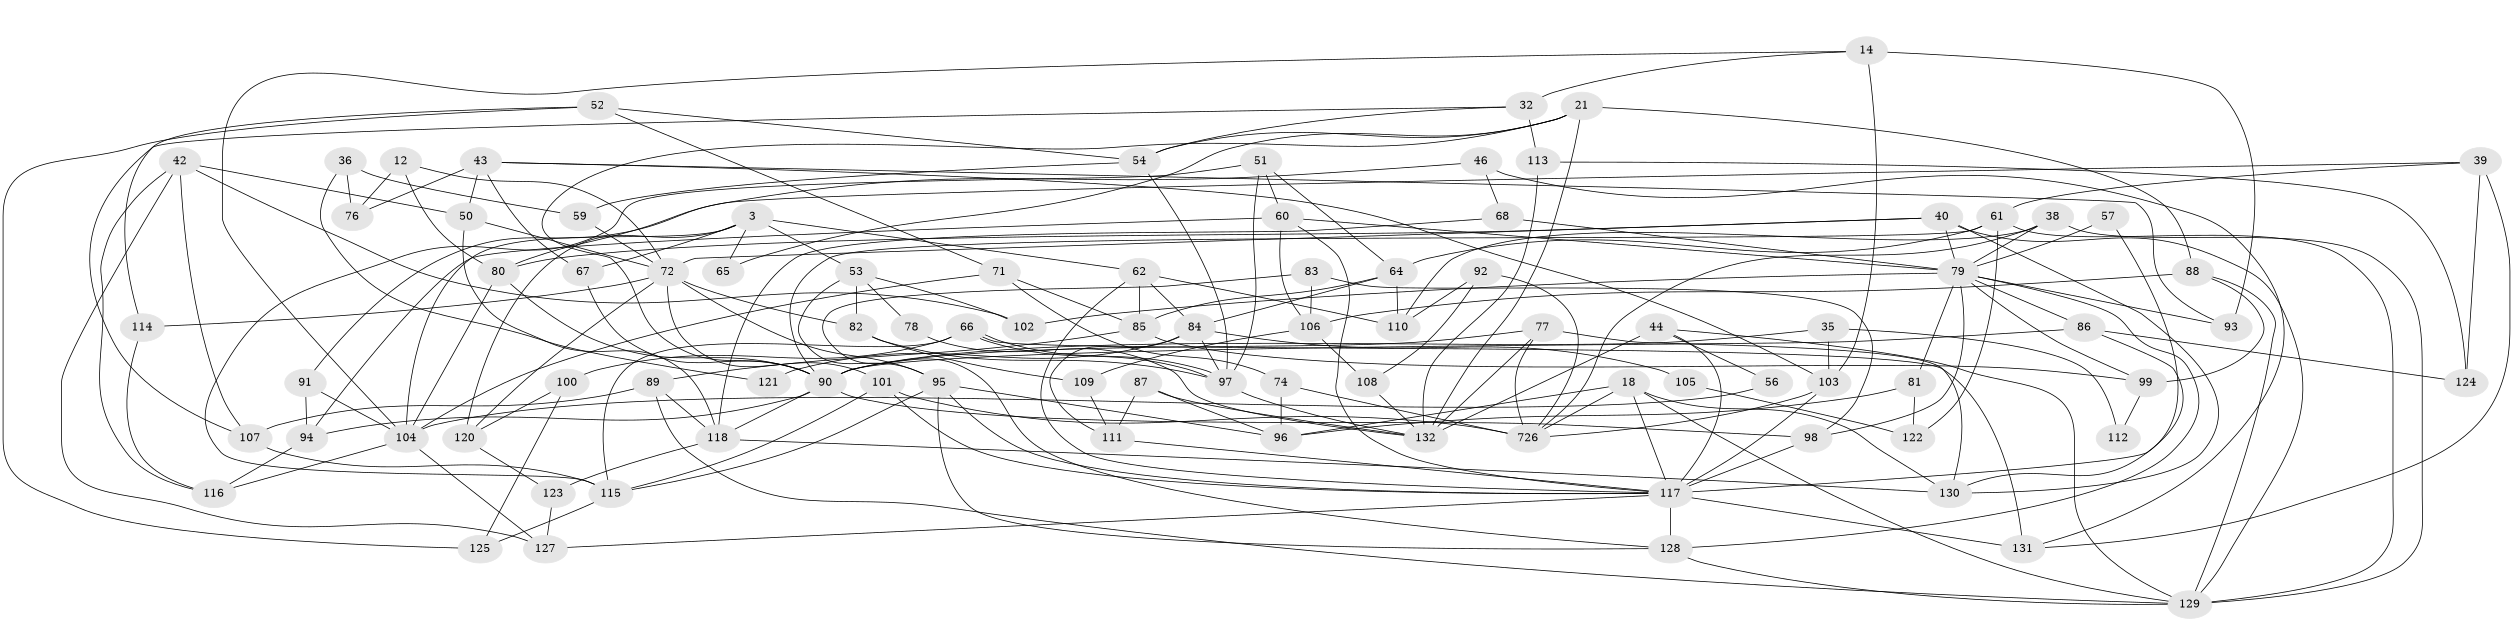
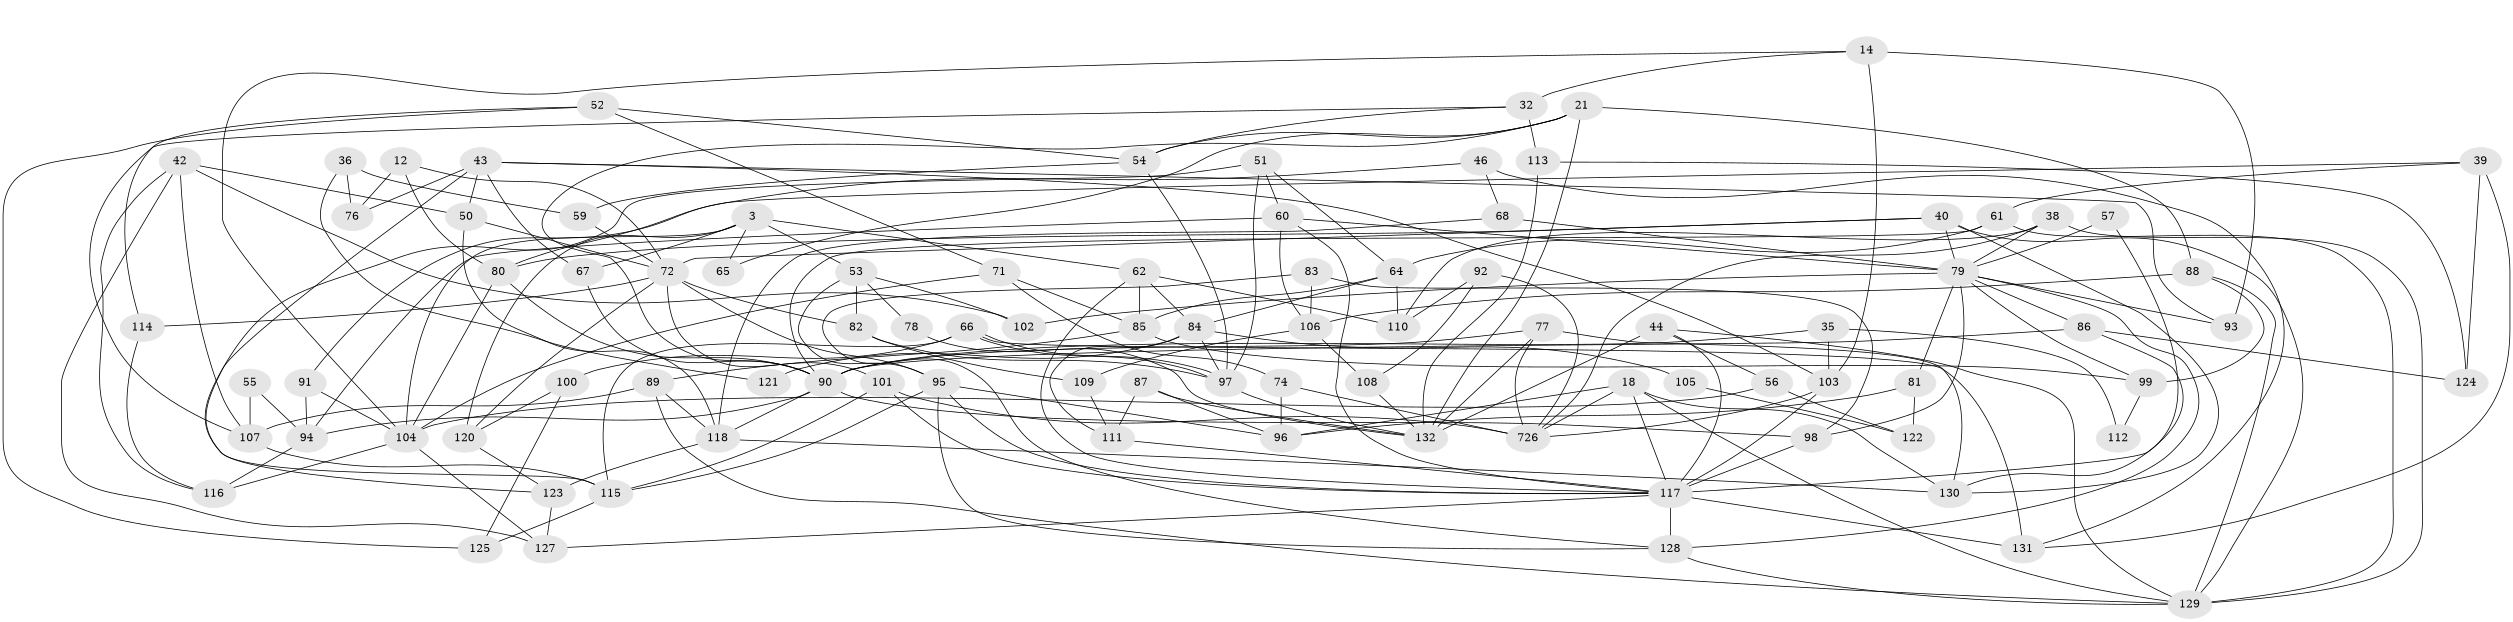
edge "61" -- "122": now "56" -- "122"
edge "43" -- "123": added
node "55": added
